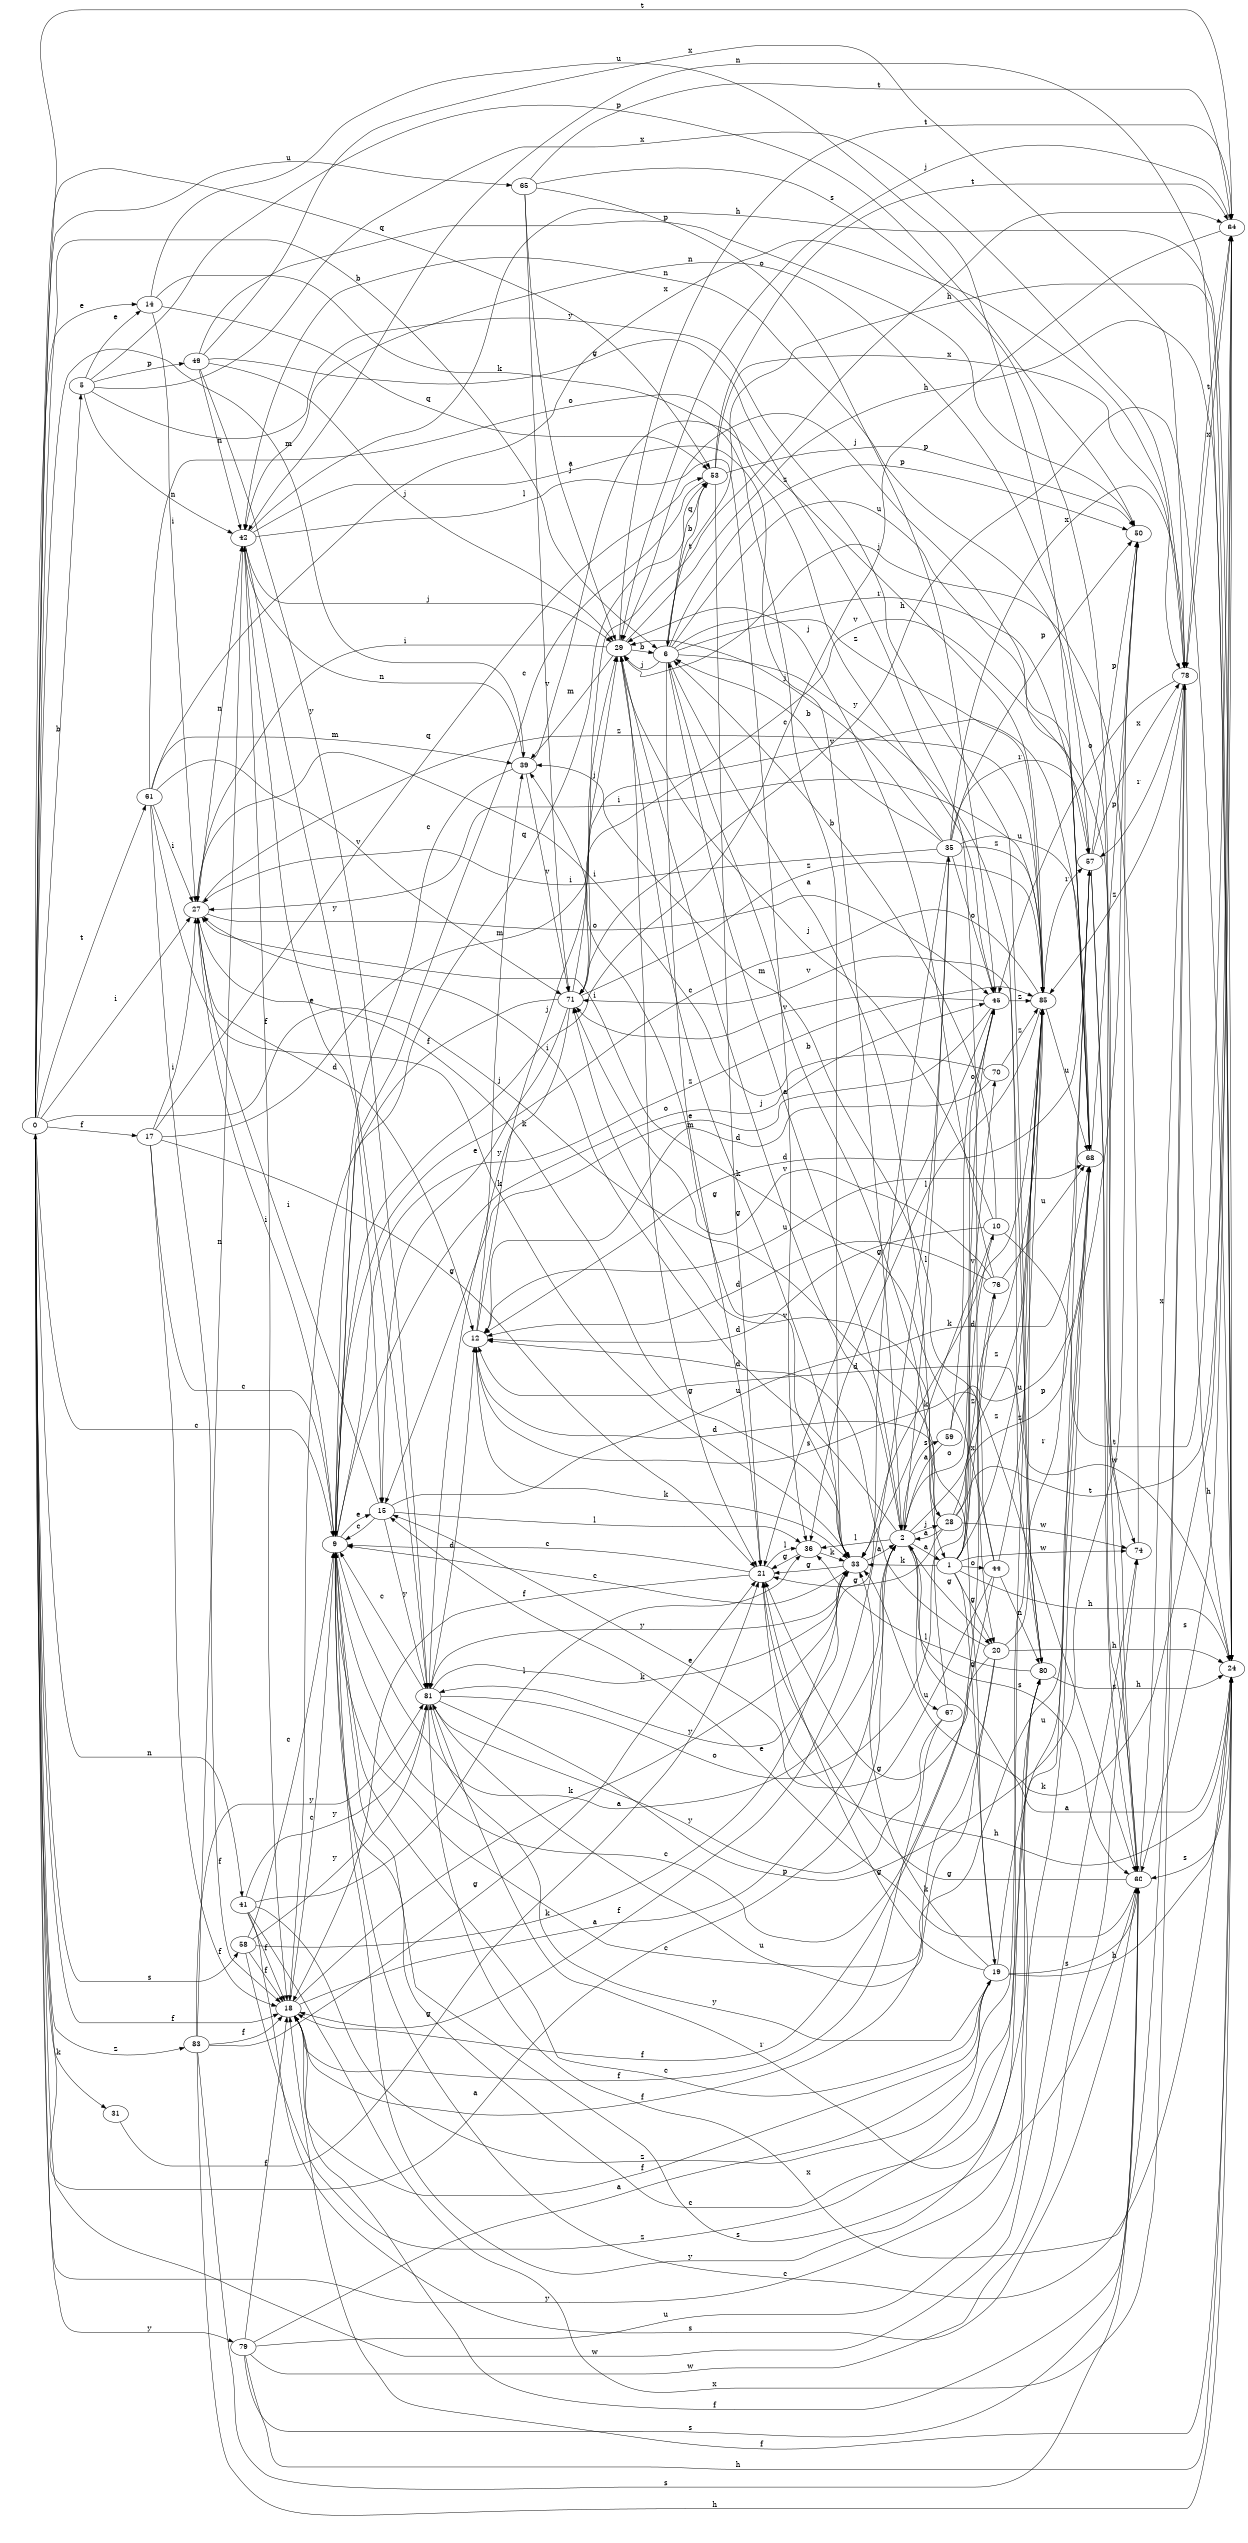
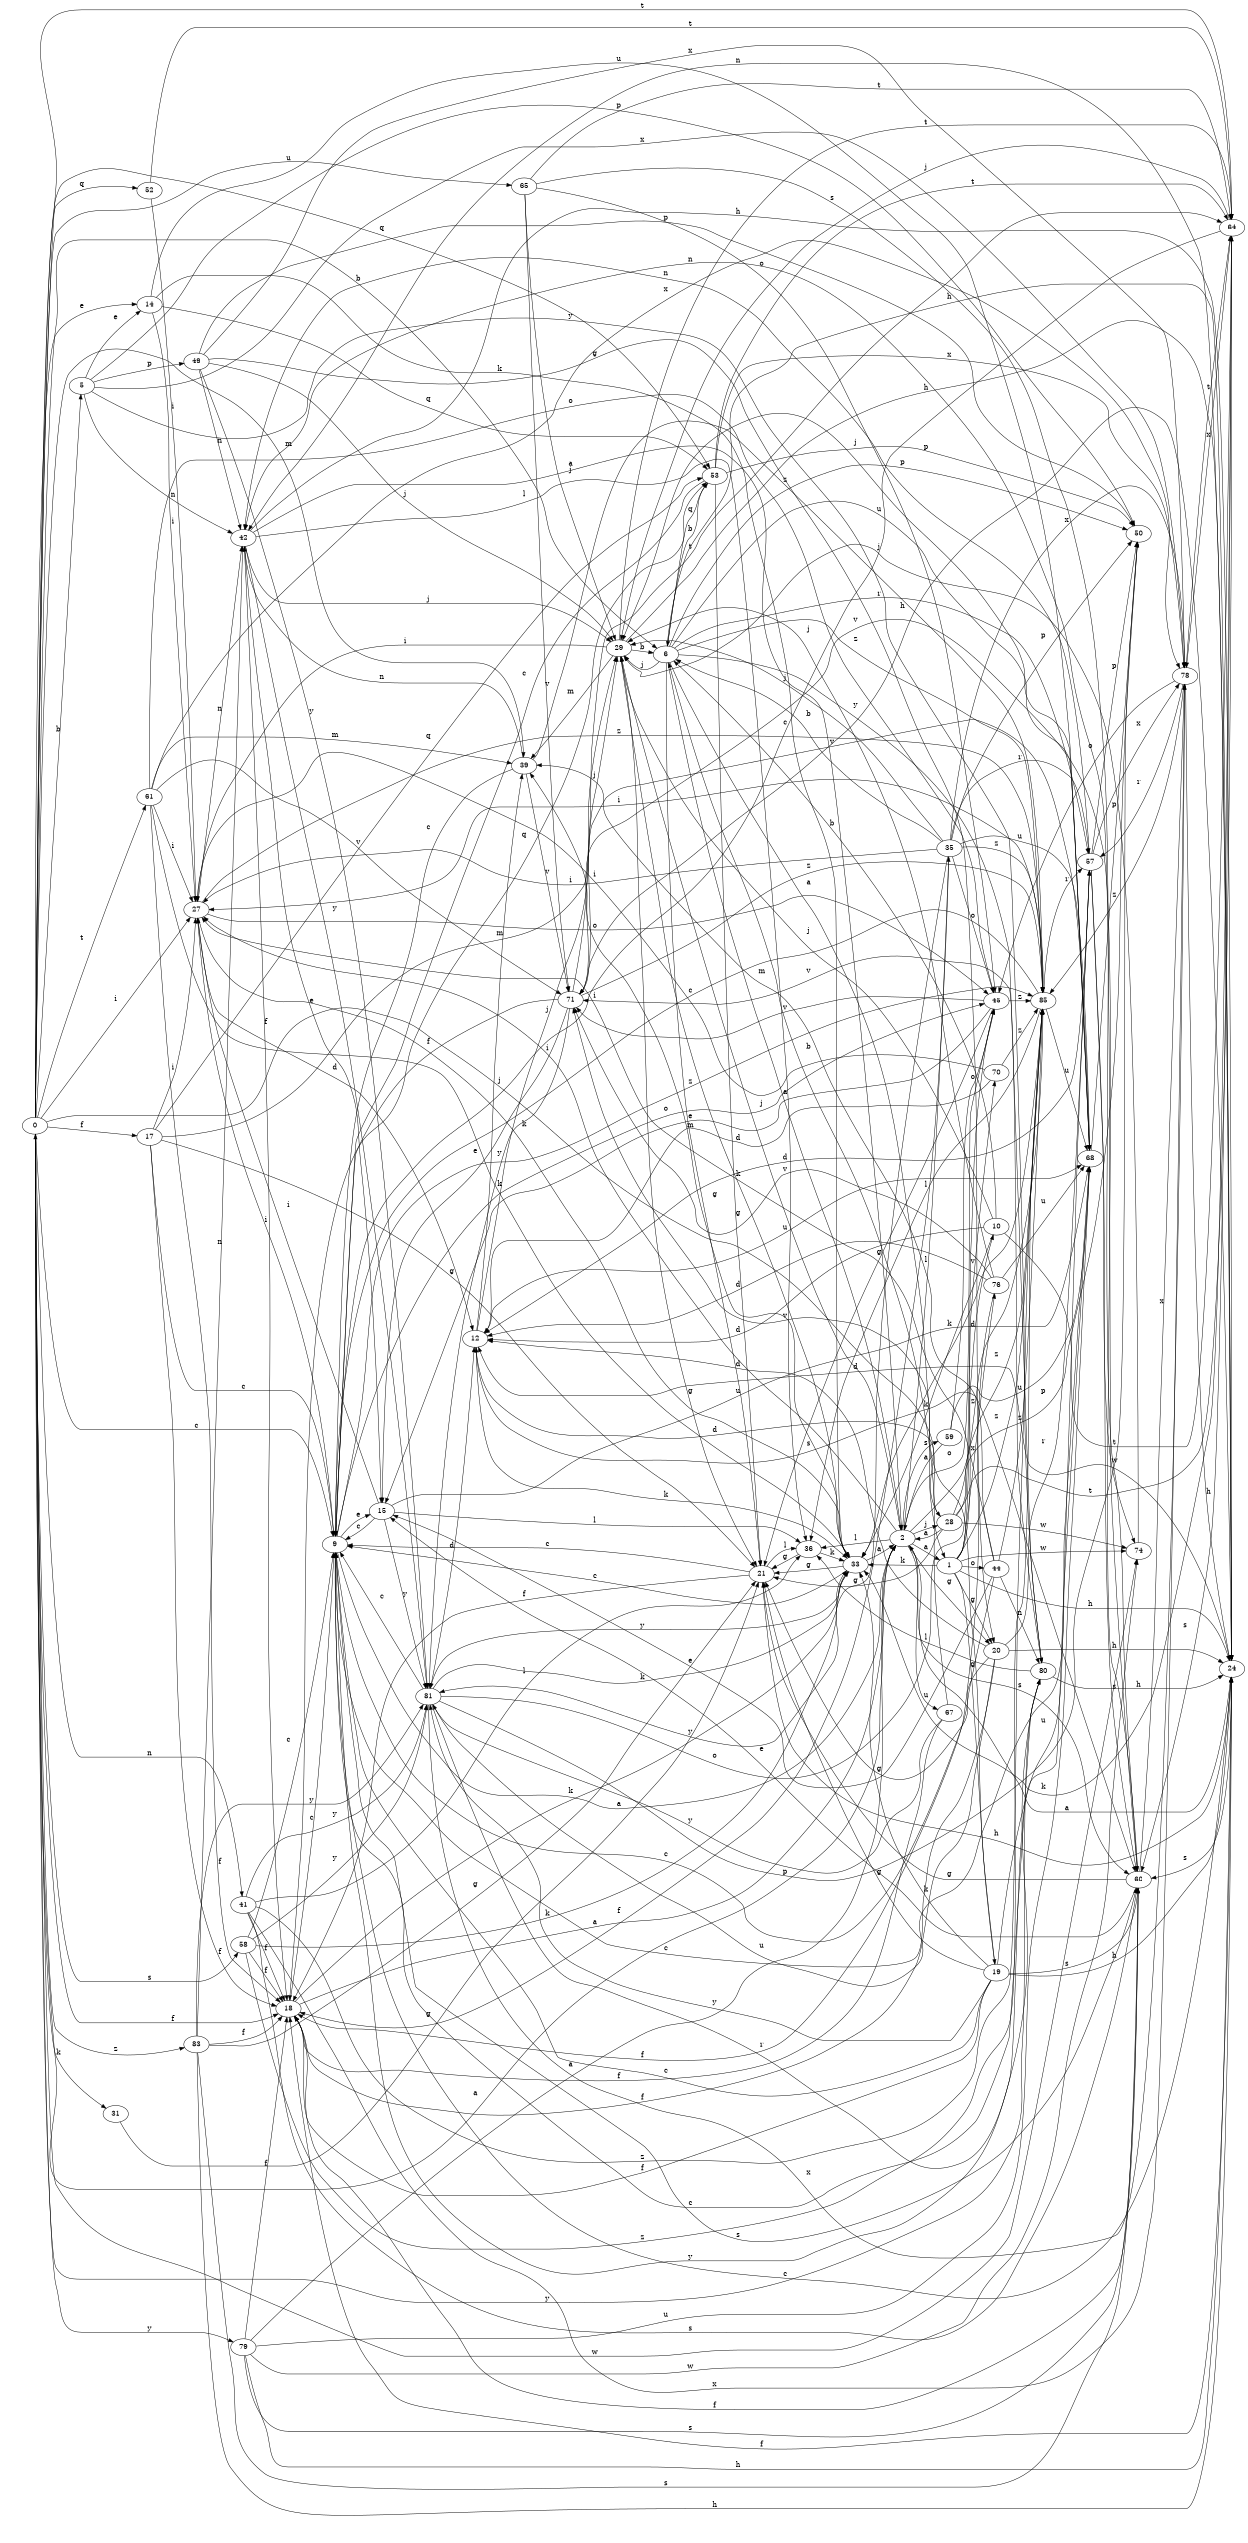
node "52": added
edge "79" -> "19": now "79" -> "2"
